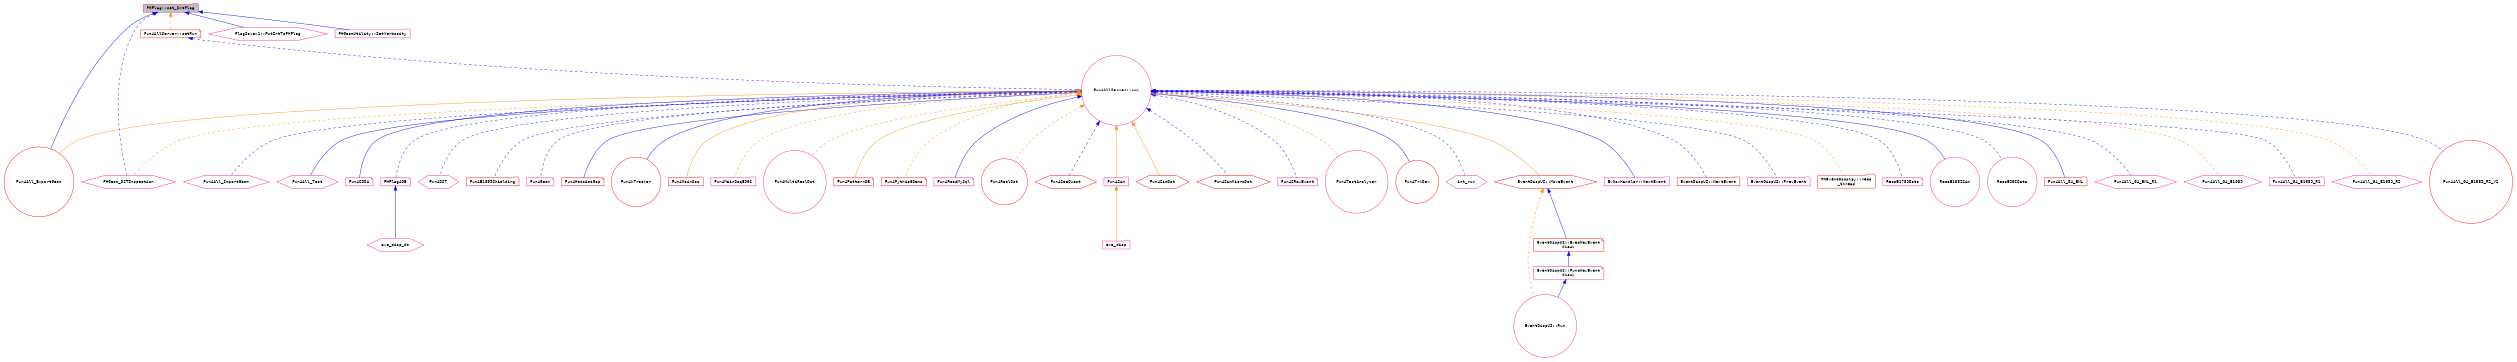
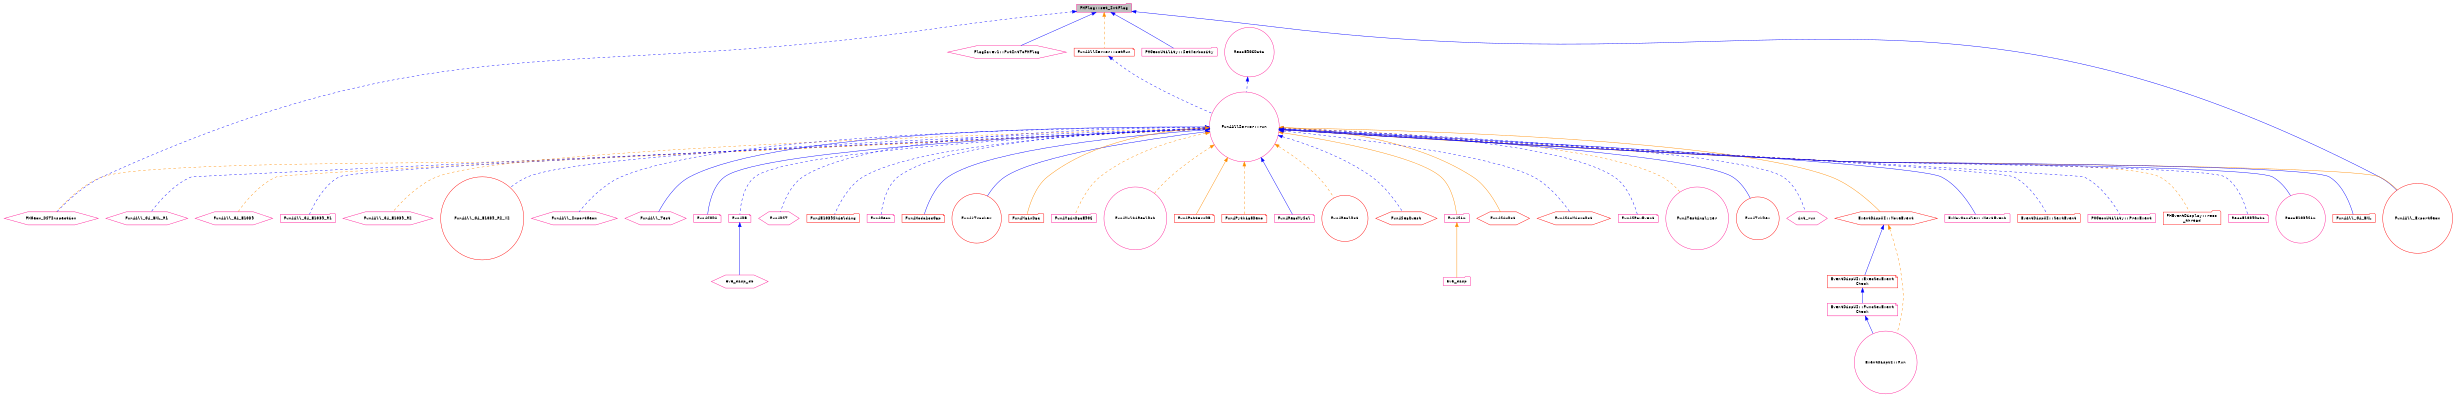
edge "RecoE906Data" -> "Fun4AllServer::run": reversed
node "PHFlag4DB": label "PHFlag4DB" -> "Fun4DB"
node "EventDispUI::PrevEvent": label "EventDispUI::PrevEvent" -> "PHGeomUtility::PrevEvent"
node "RecoE1739Data": label "RecoE1739Data" -> "RecoE1039Data"
